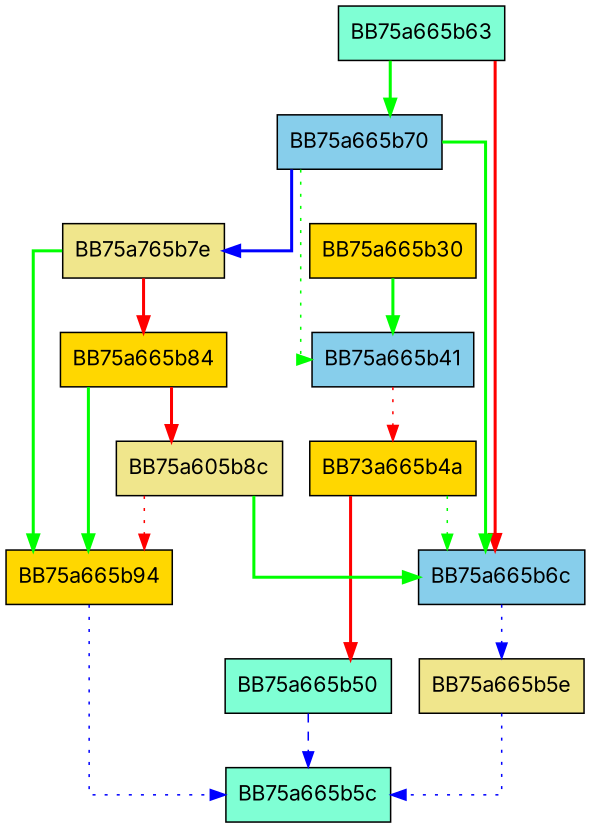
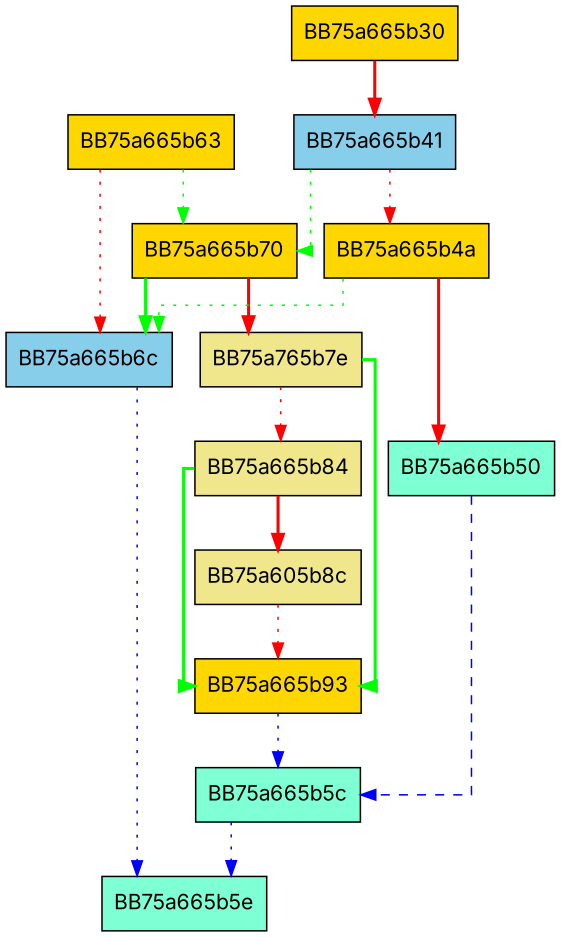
node "BB75a665b63": fillcolor aquamarine -> gold
edge "BB75a665b63" -> "BB75a665b70": style bold -> dotted
node "BB75a665b70": fillcolor skyblue -> gold
edge "BB75a665b70" -> "BB75a765b7e": color blue -> red
edge "BB75a665b70" -> "BB75a665b41": reversed
edge "BB75a765b7e" -> "BB75a665b84": style bold -> dotted
edge "BB75a665b30" -> "BB75a665b41": color green -> red
edge "BB75a665b63" -> "BB75a665b6c": style bold -> dotted
node "BB75a665b84": fillcolor gold -> khaki
node "BB73a665b4a": label "BB73a665b4a" -> "BB75a665b4a"
node "BB75a665b94": label "BB75a665b94" -> "BB75a665b93"
edge "BB75a605b8c" -> "BB75a665b6c": removed
node "BB75a665b5e": fillcolor khaki -> aquamarine
edge "BB75a665b5e" -> "BB75a665b5c": reversed
